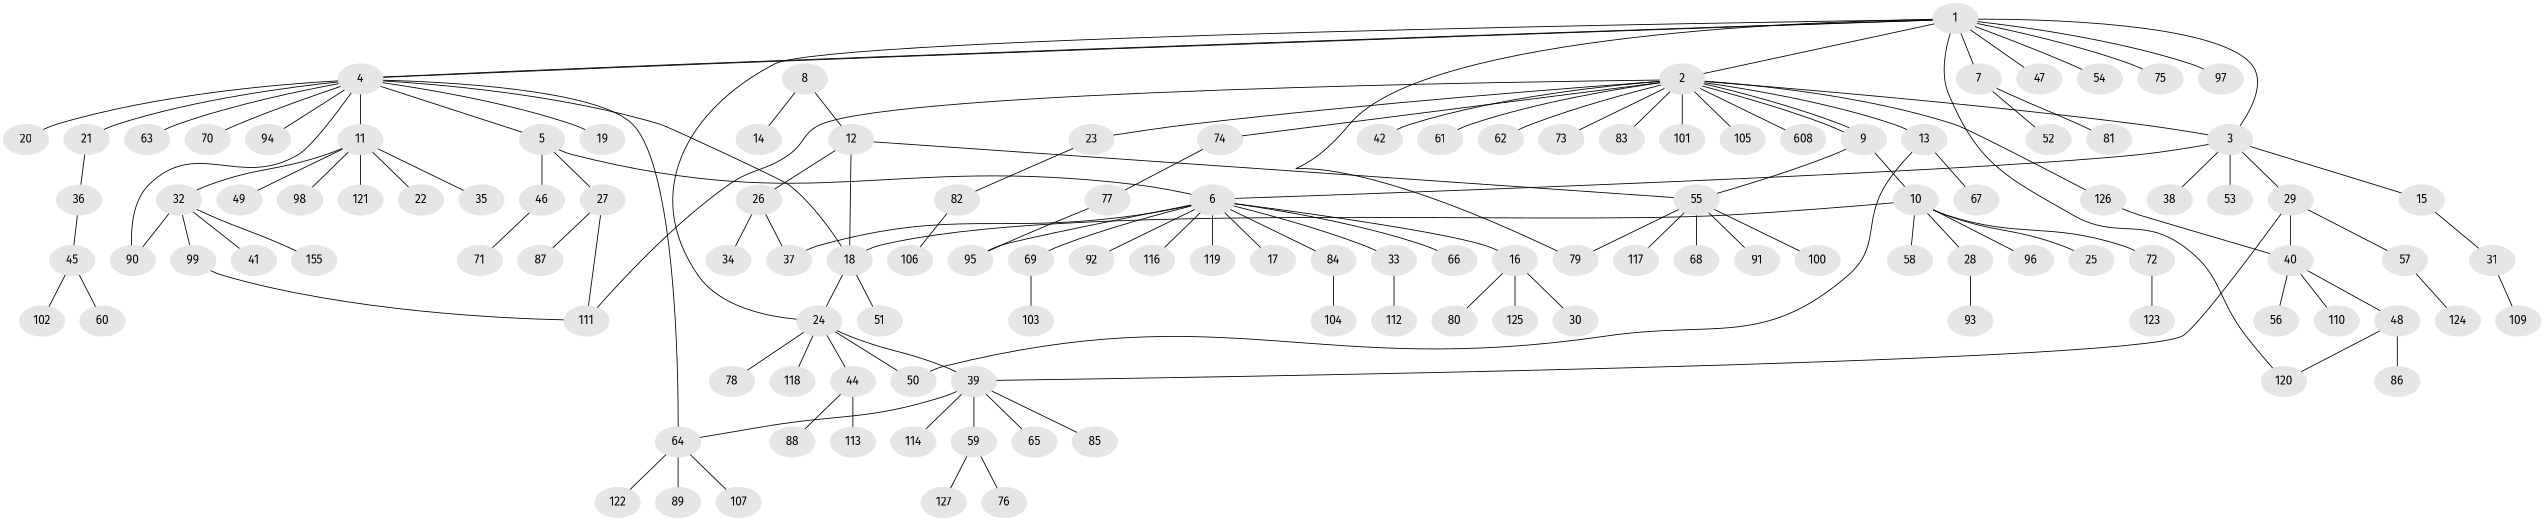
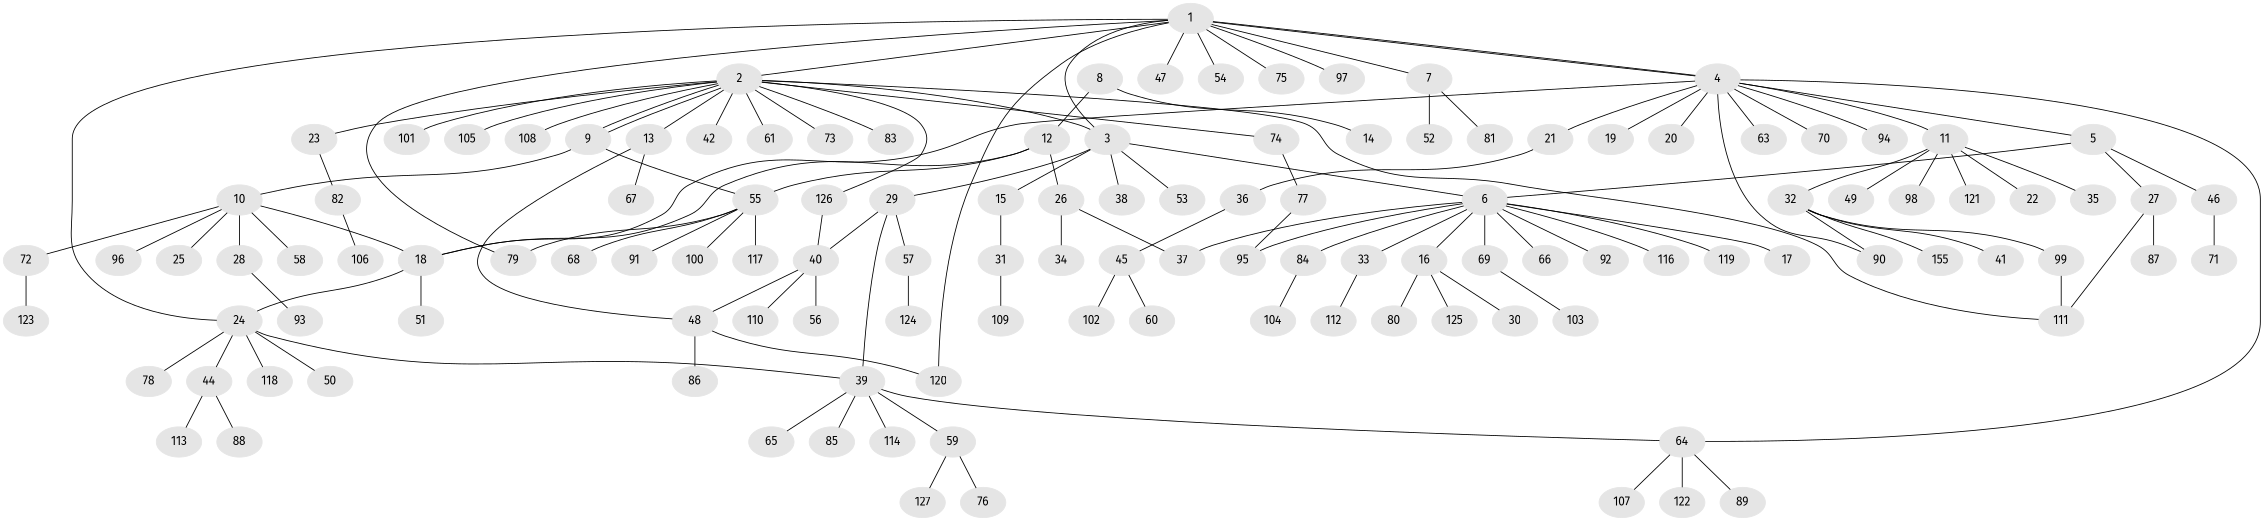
node "62": removed
node "608": label "608" -> "108"
edge "13" -- "50": now "13" -- "48"
